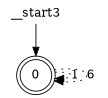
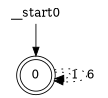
node "__start3": label "__start3" -> "__start0"
